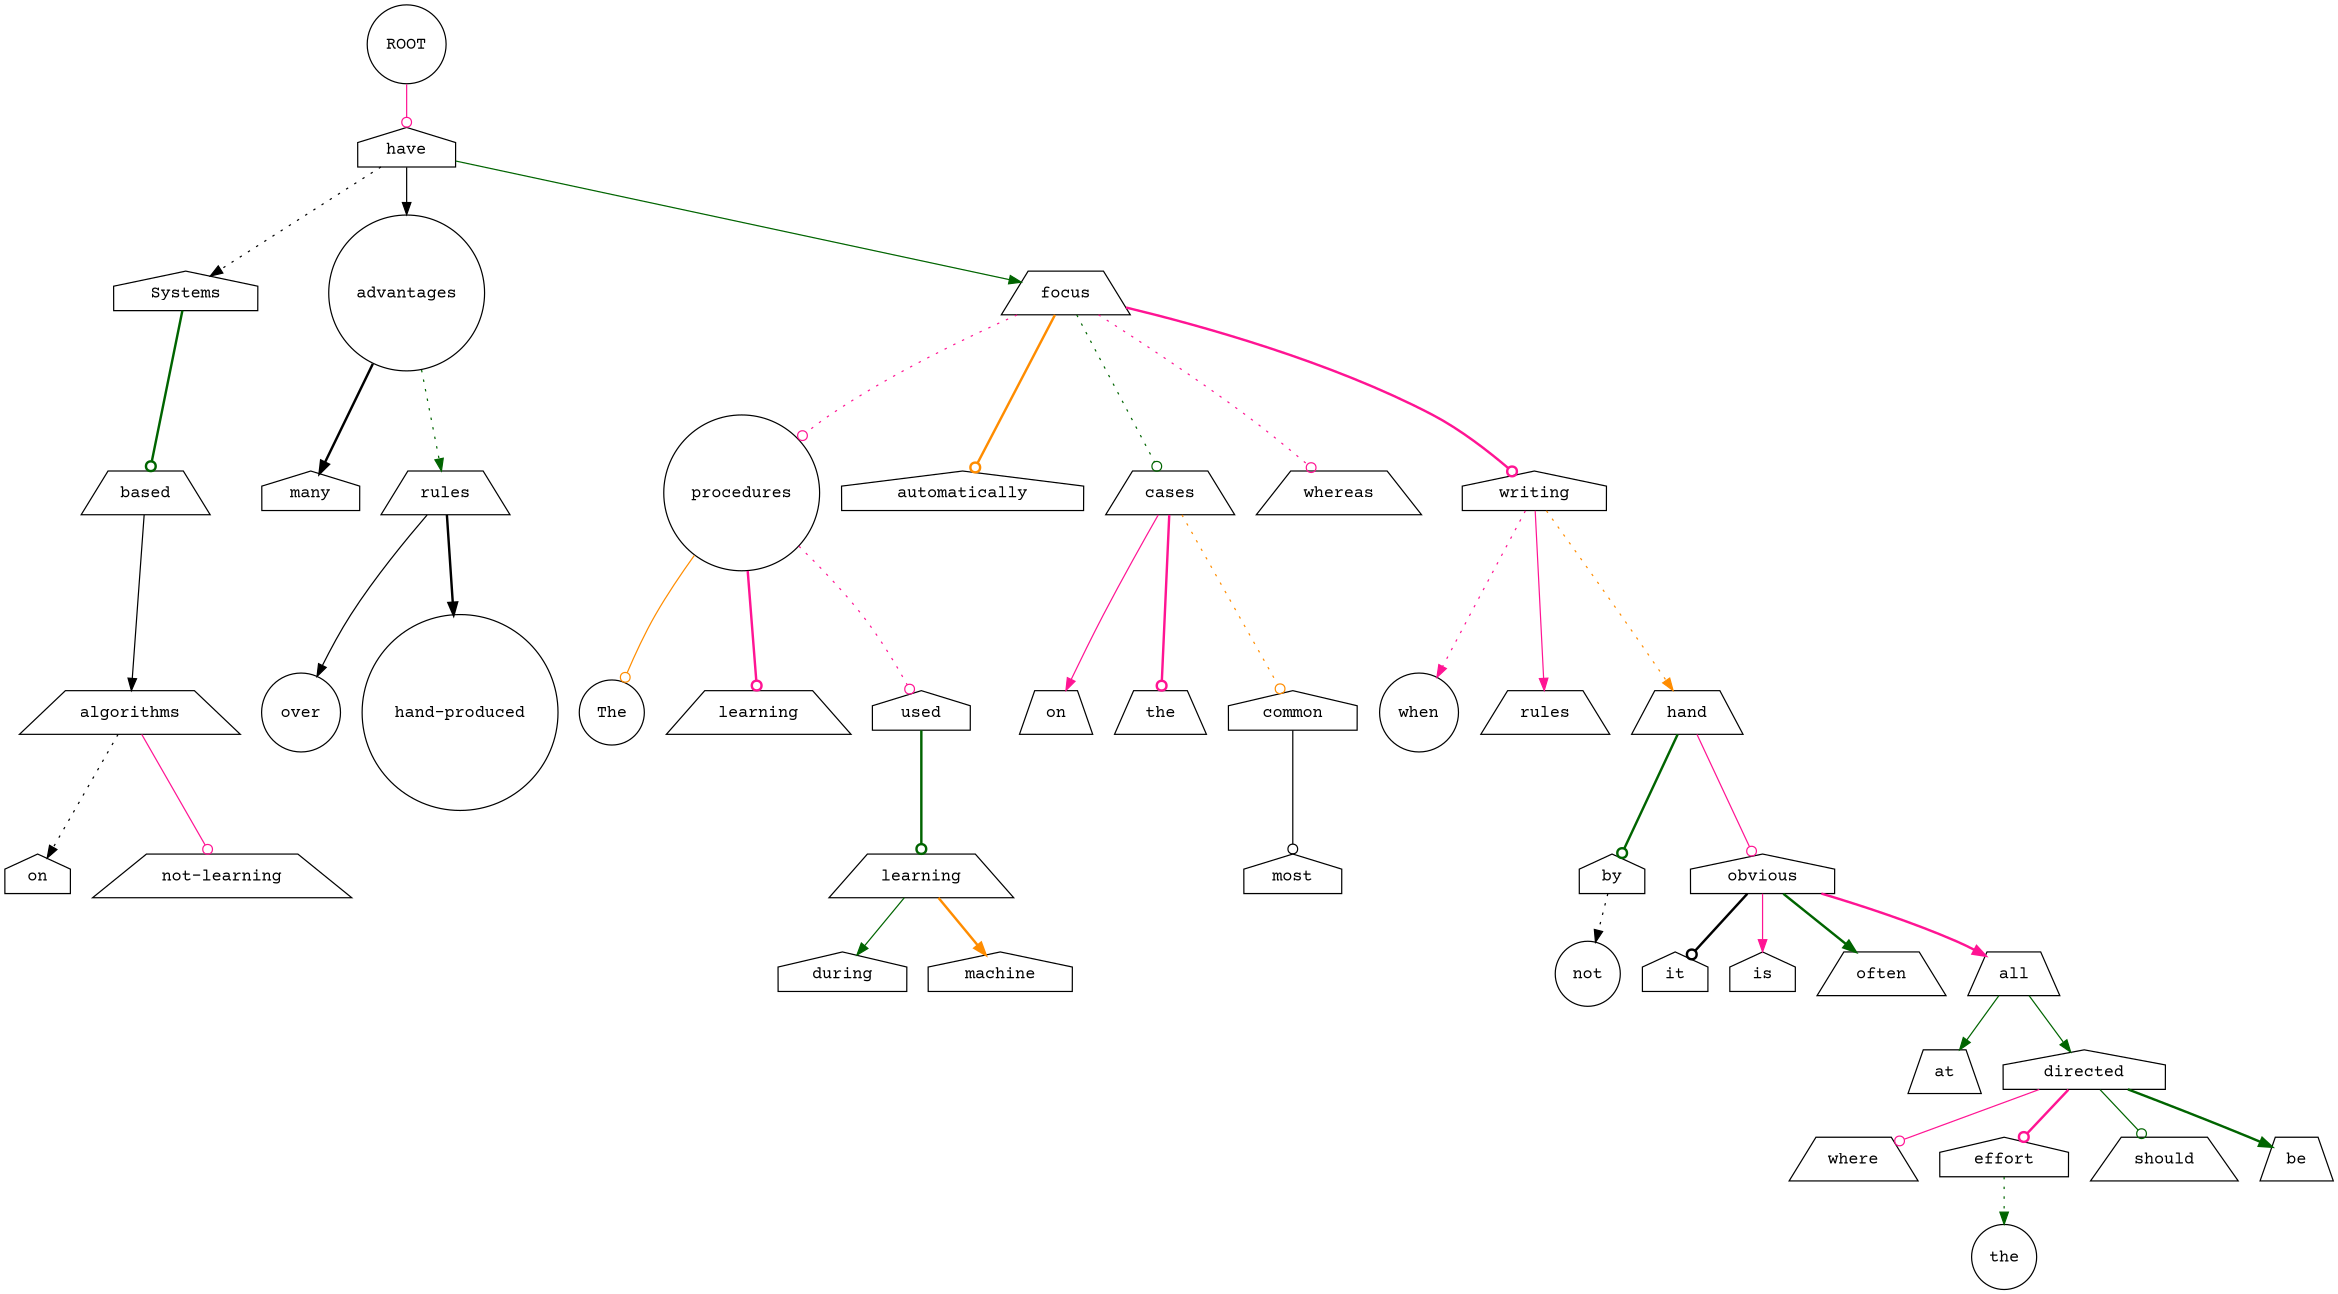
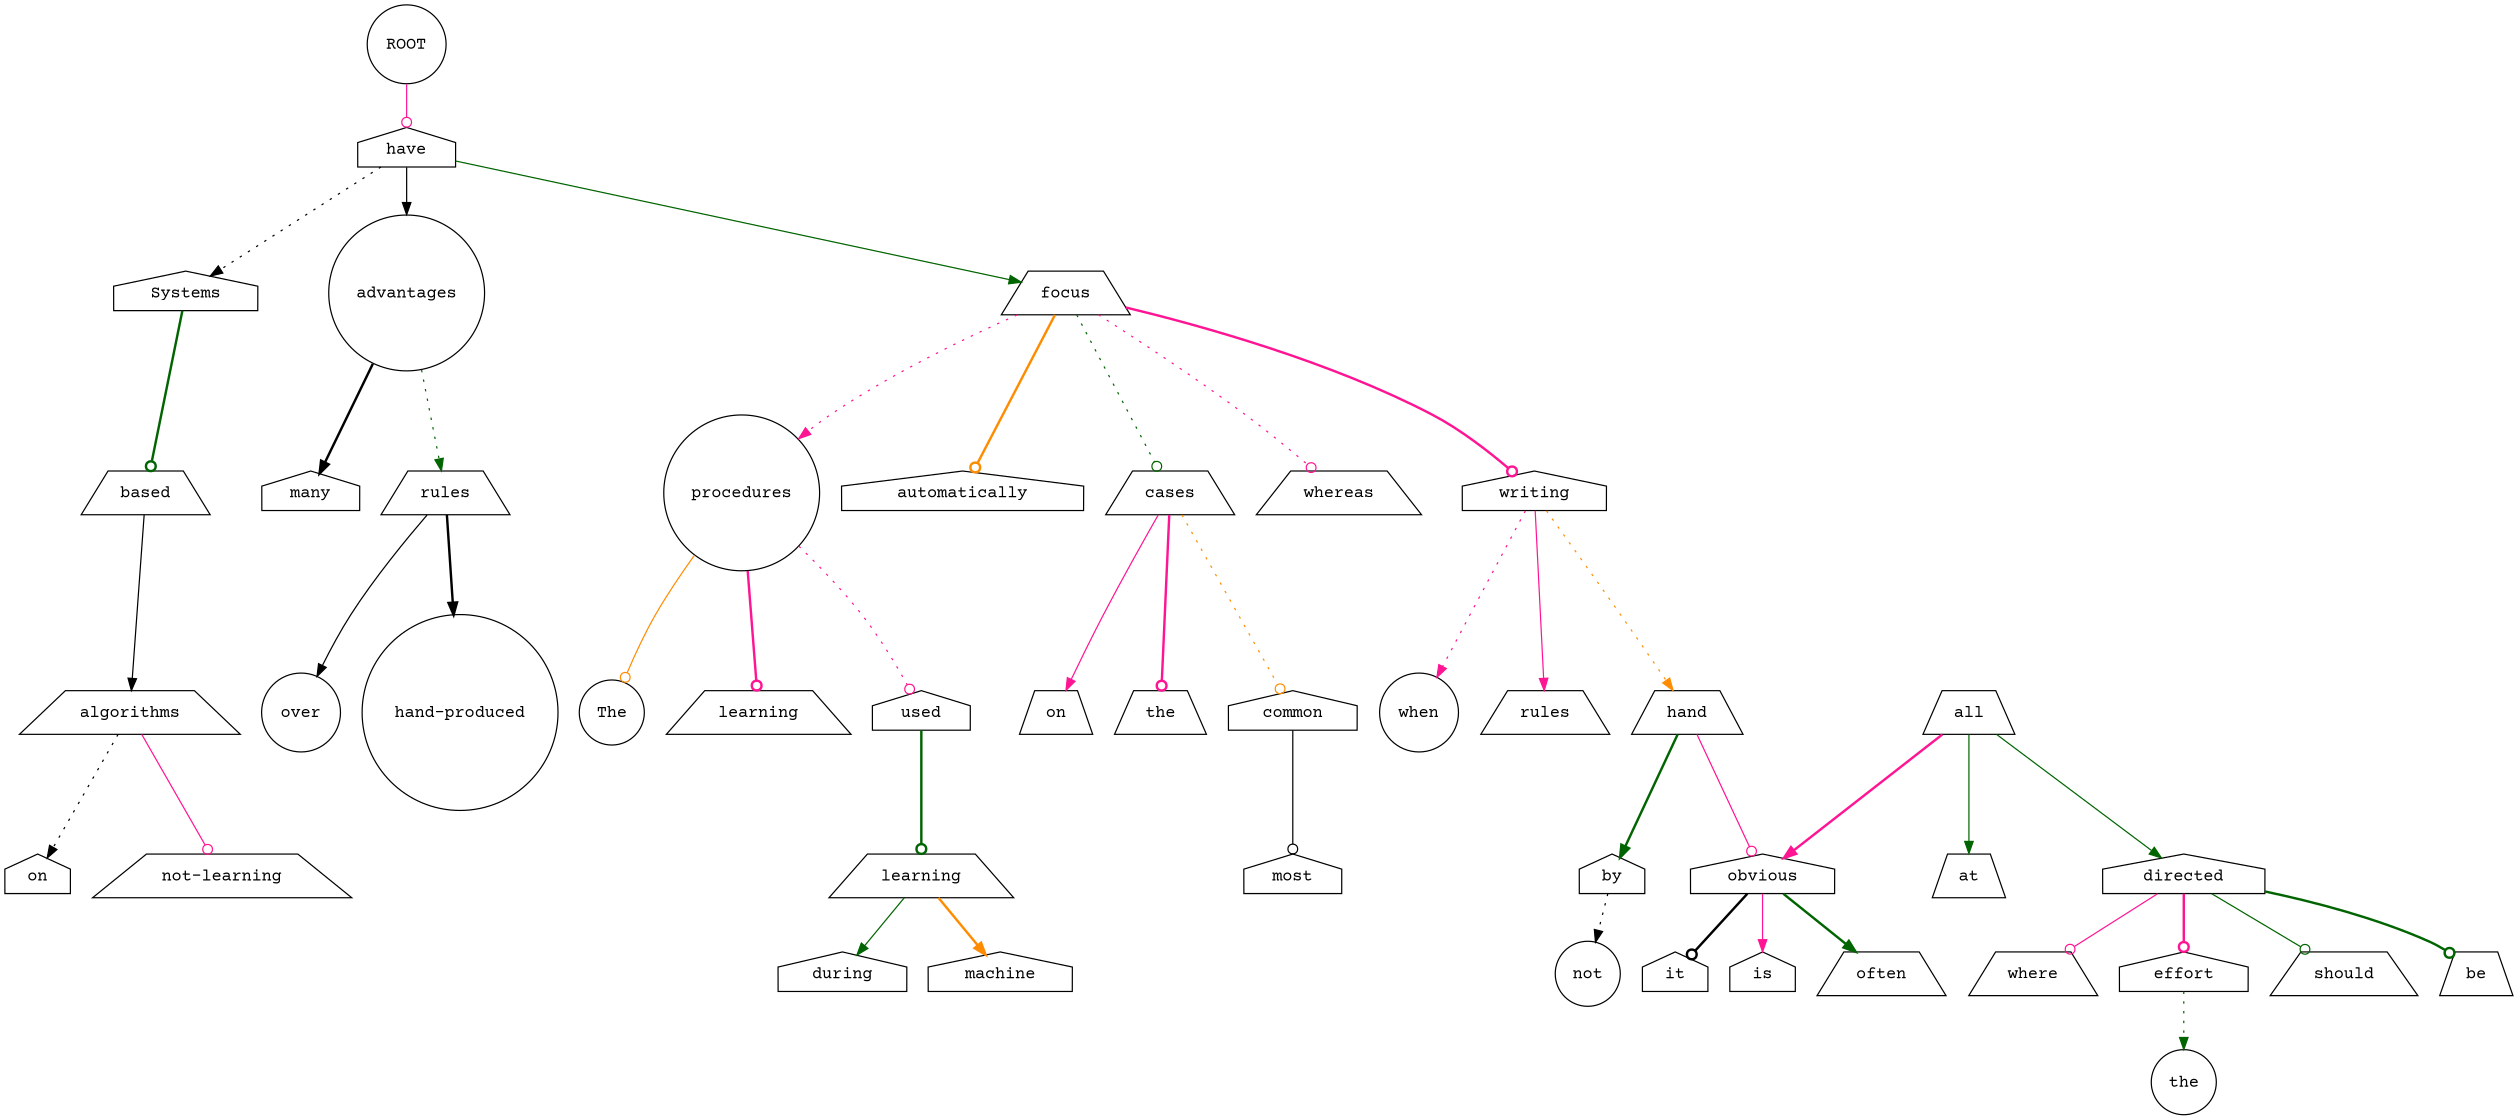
edge "focus" -> "procedures": arrowhead odot -> normal
edge "hand" -> "by": arrowhead odot -> normal
edge "obvious" -> "all": reversed
edge "directed" -> "be": arrowhead normal -> odot
